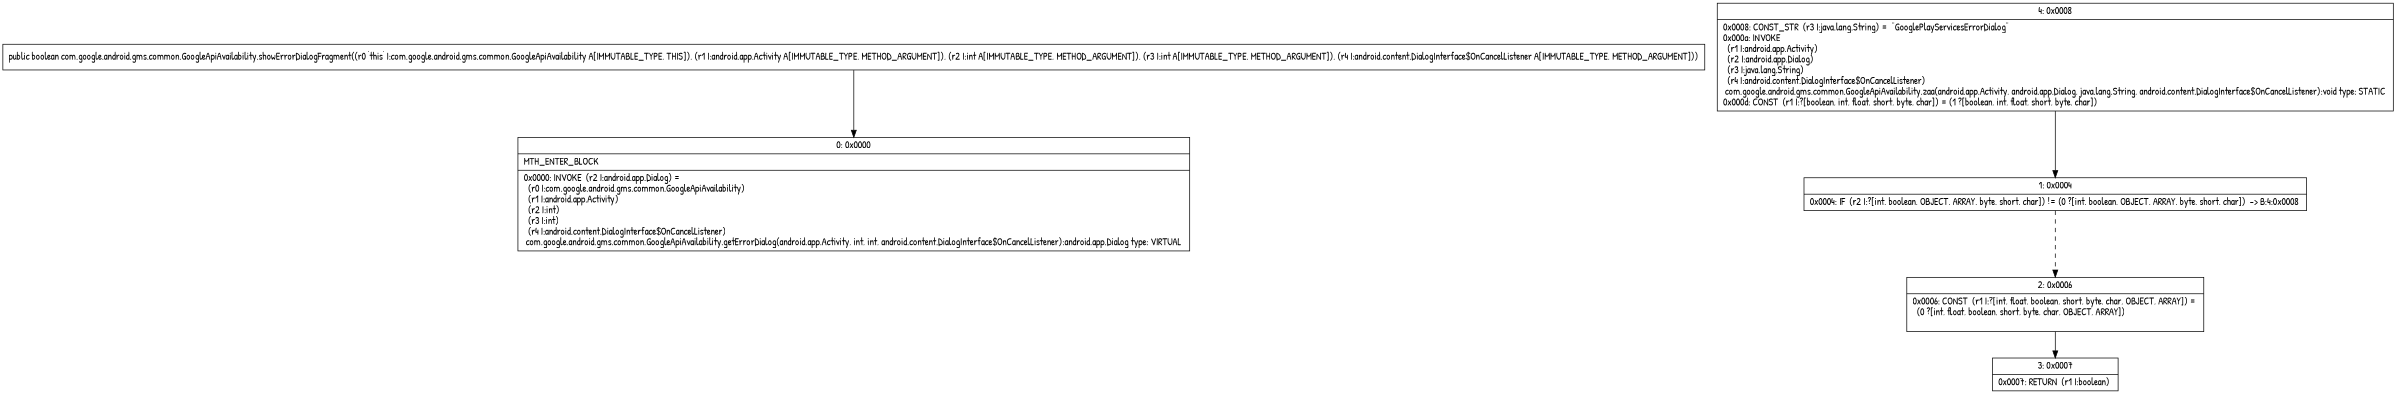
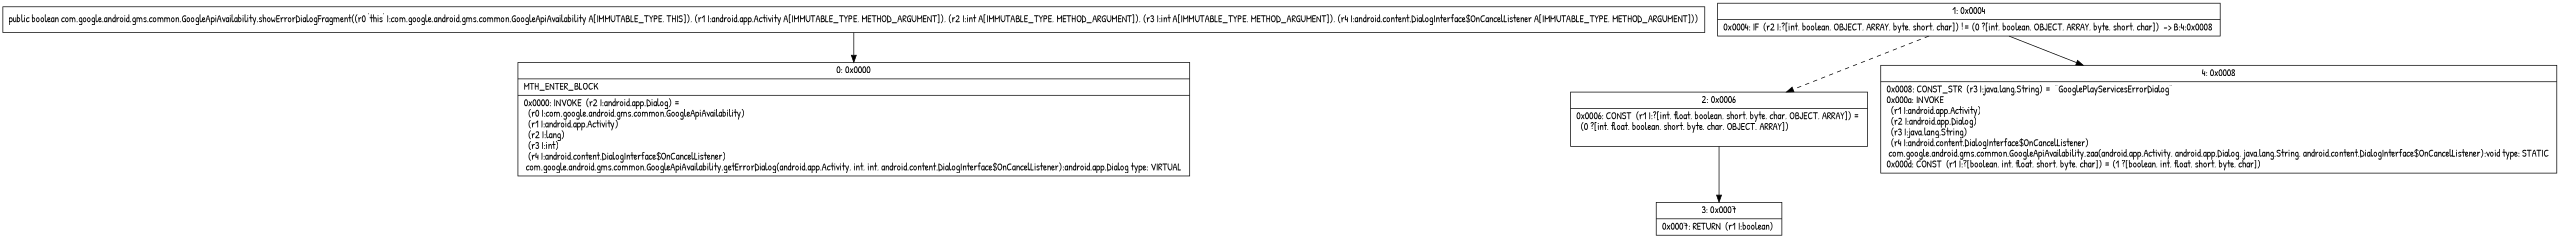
edge "4: 0x0008" -> "1: 0x0004": reversed
node "0: 0x0000": text "(r2 I:int)" -> "(r2 I:lang)"
